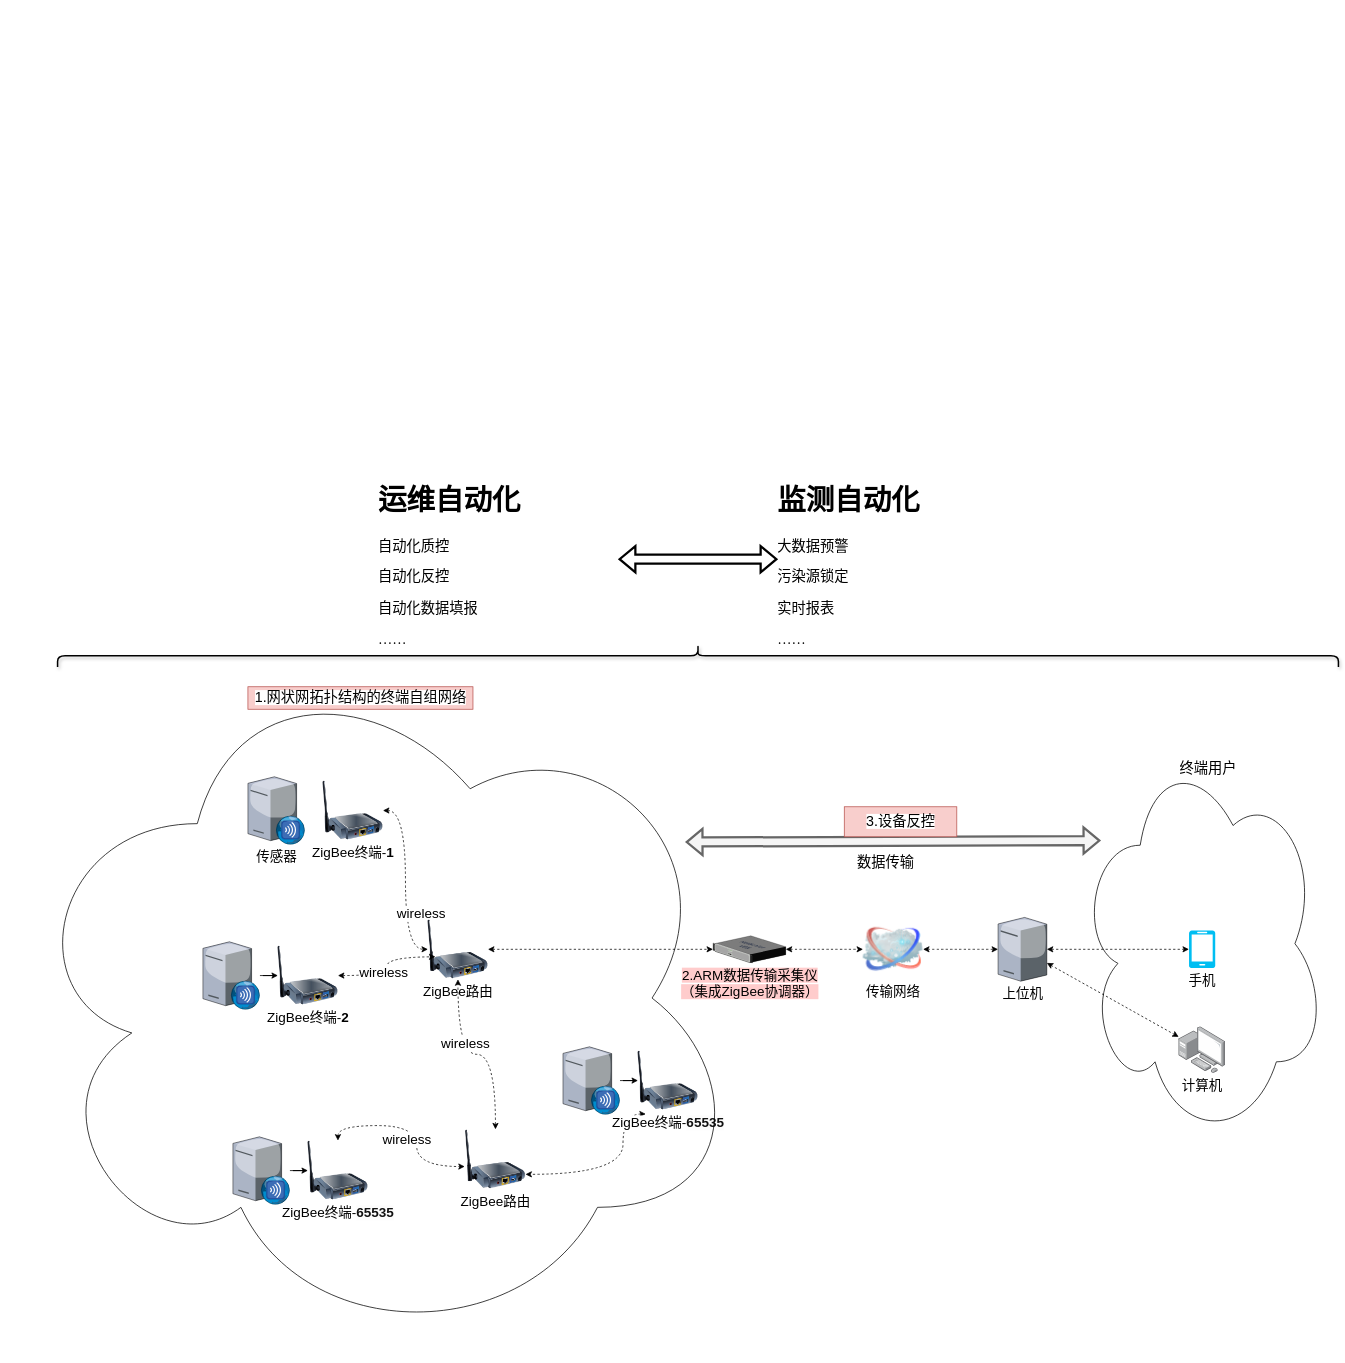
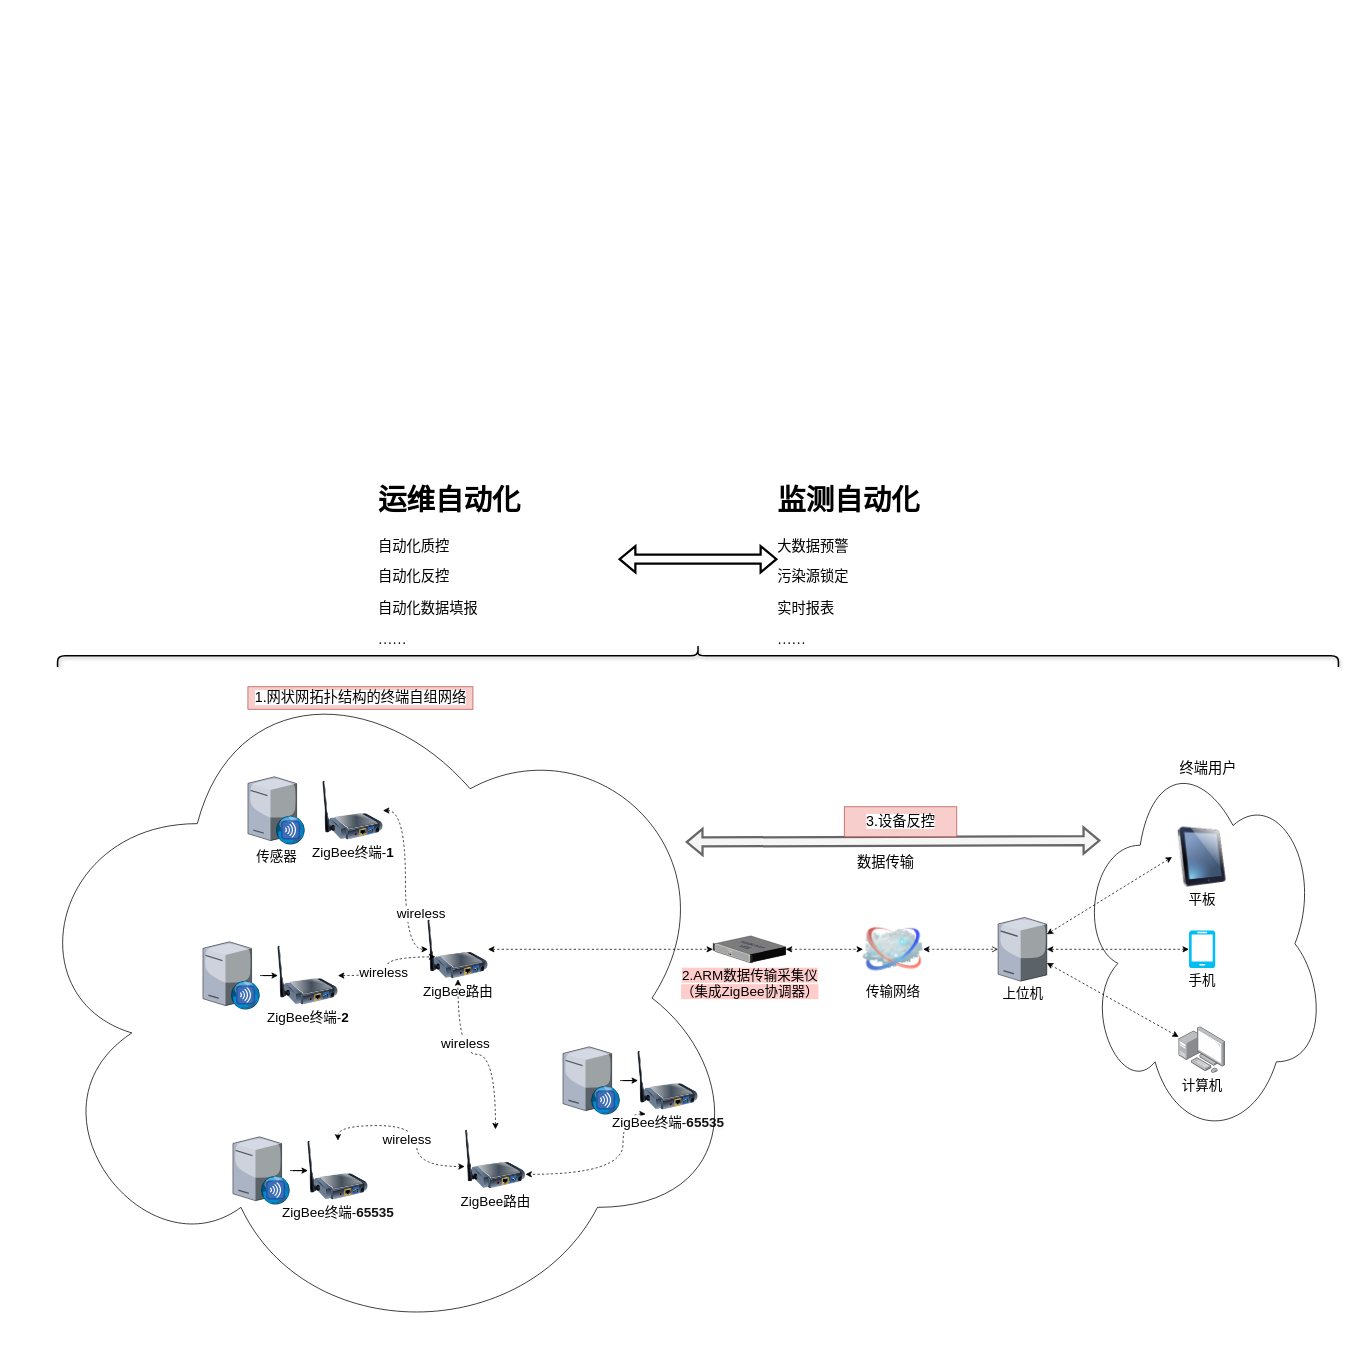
node "平板": added
edge "平板" -- "上位机": added
edge "传输网络" -- "上位机": arrowhead classic -> open
